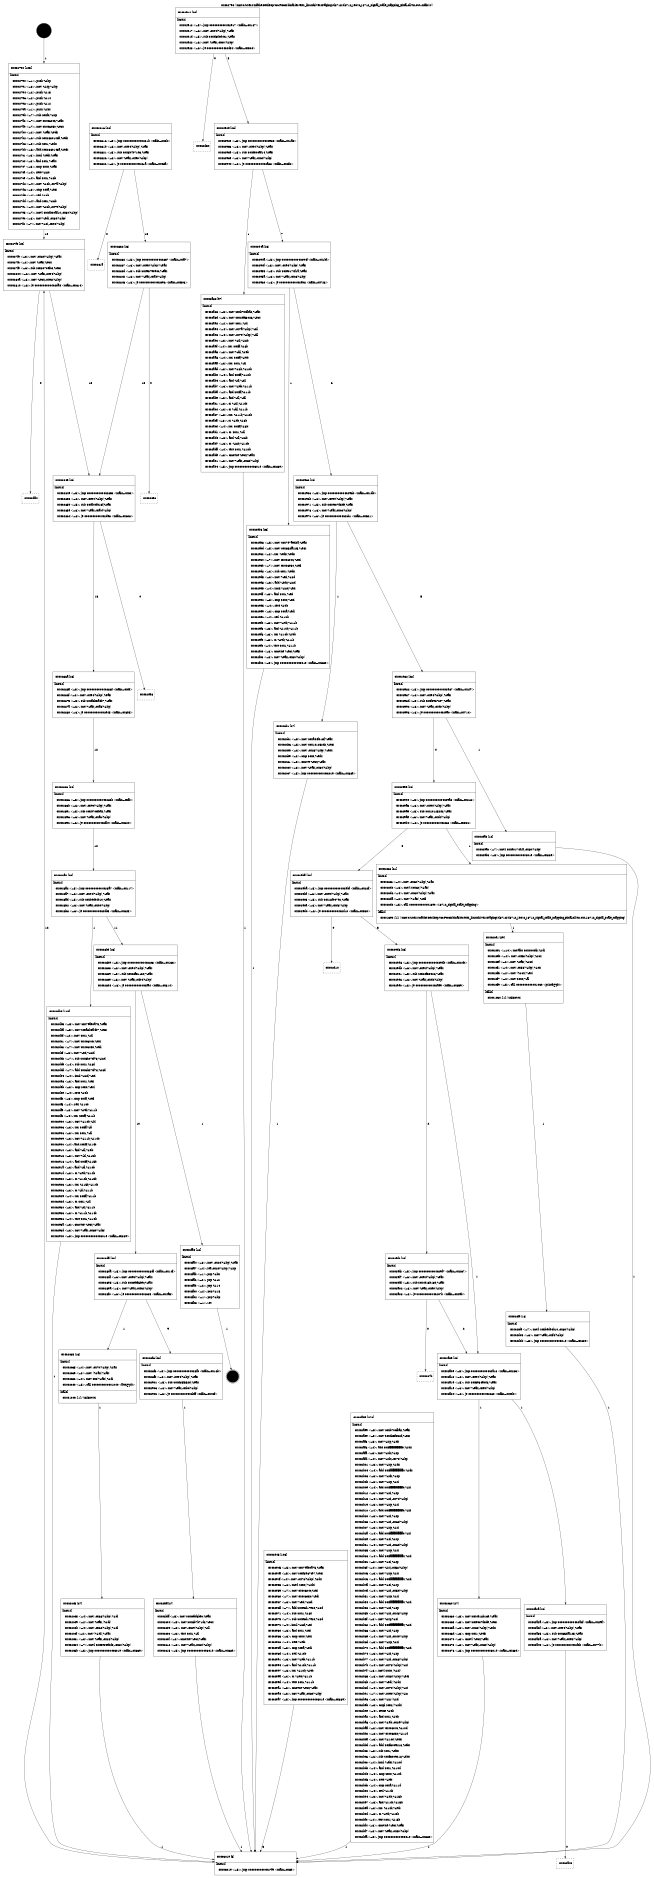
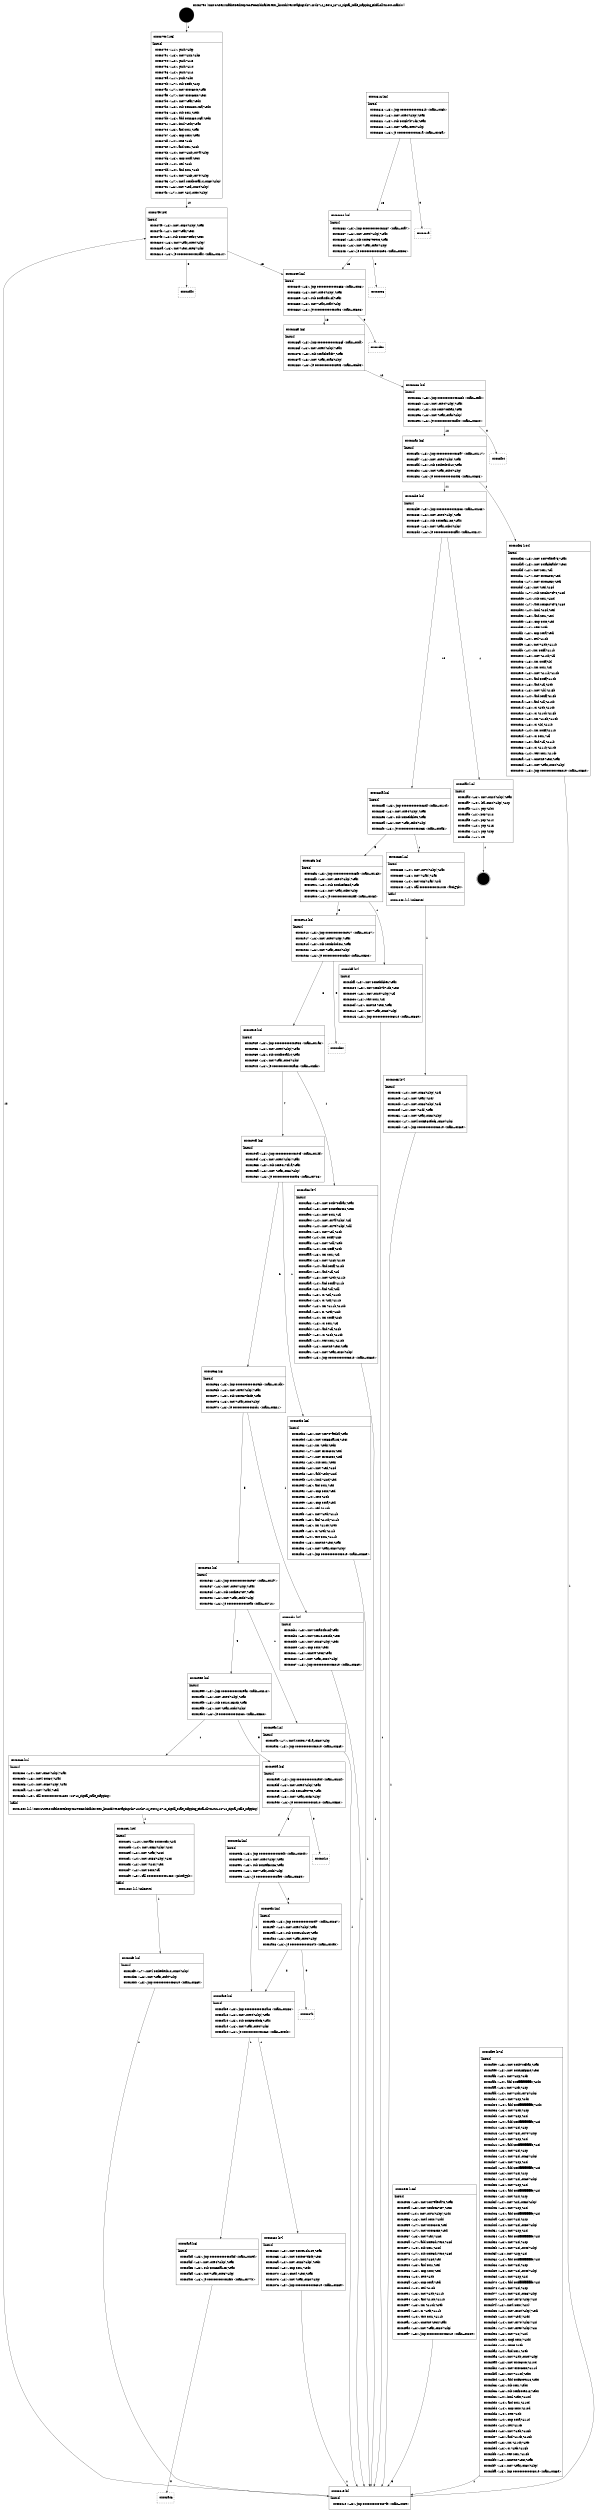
node "0x402fb4": added
edge "0x4028f6 [28]" -> "0x402912 [28]": added, label "8"
